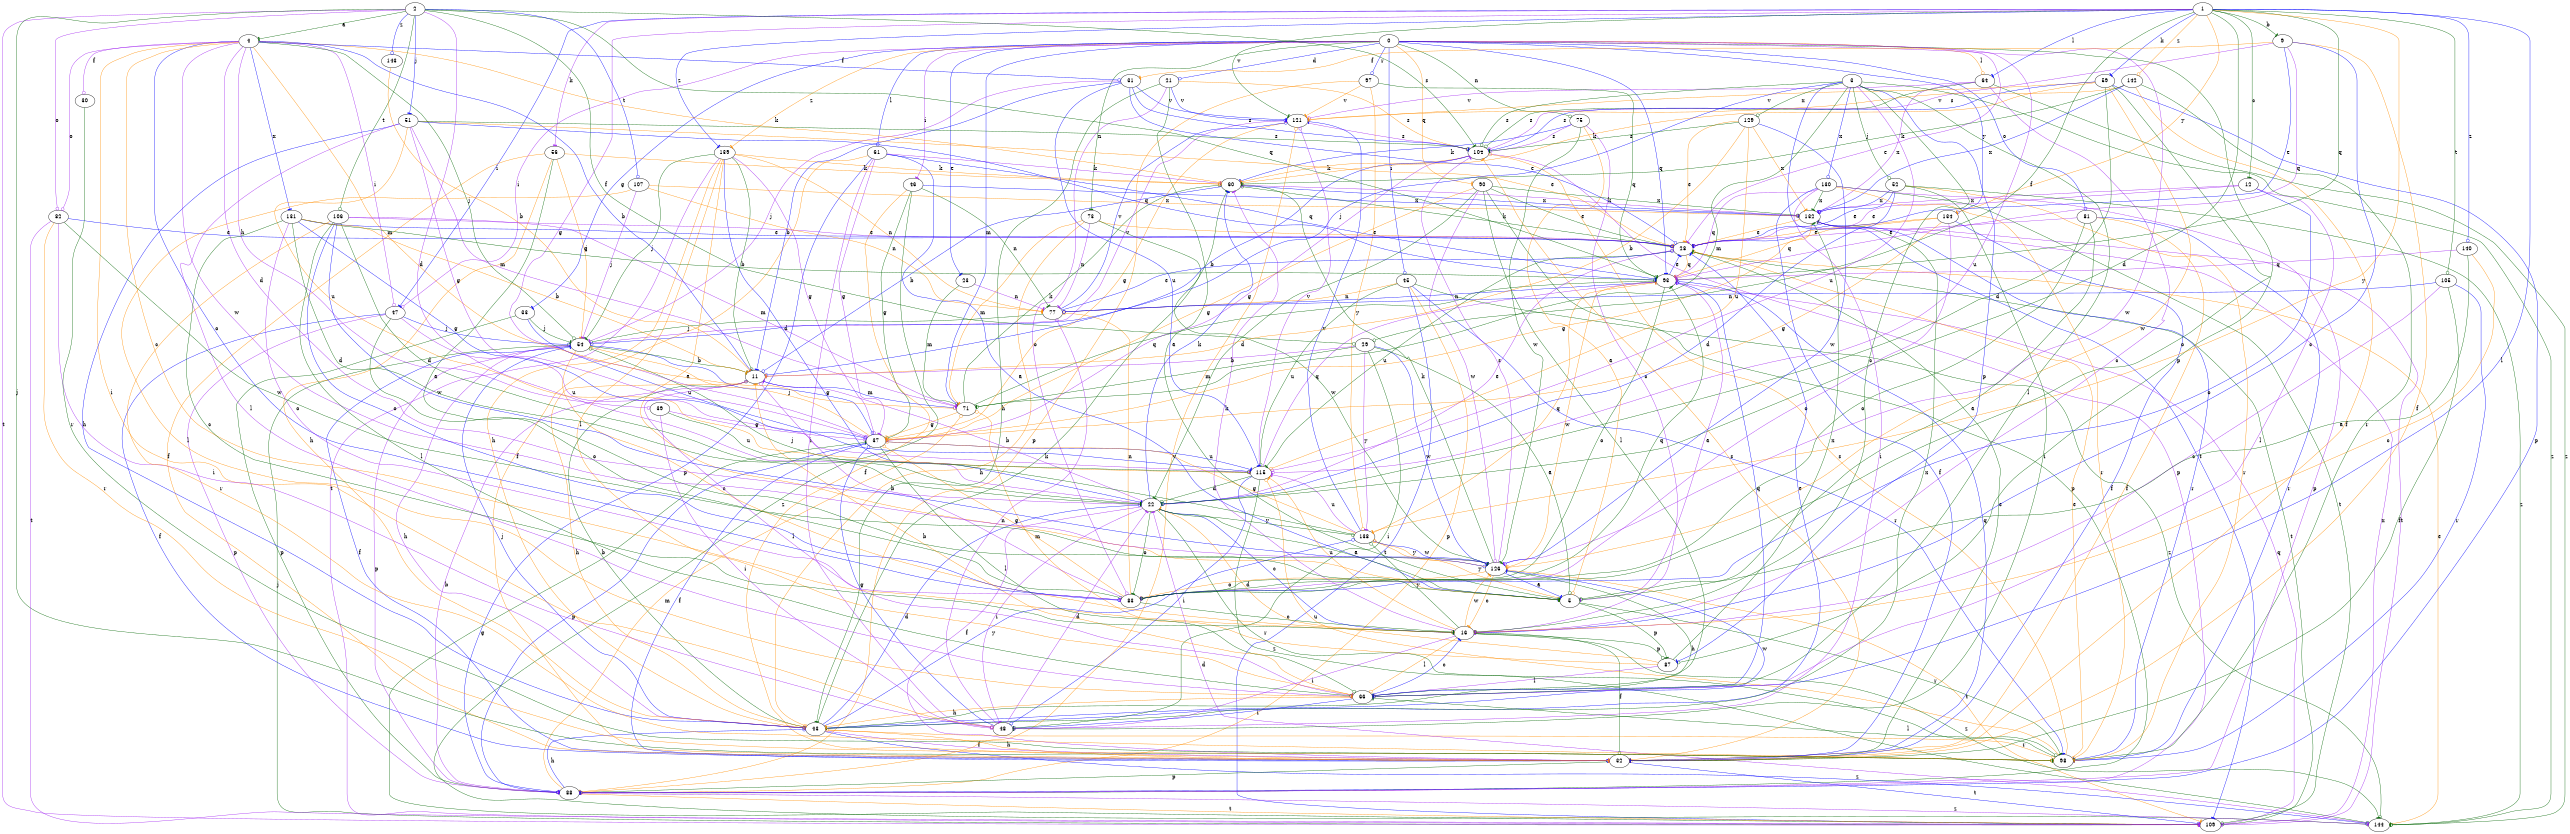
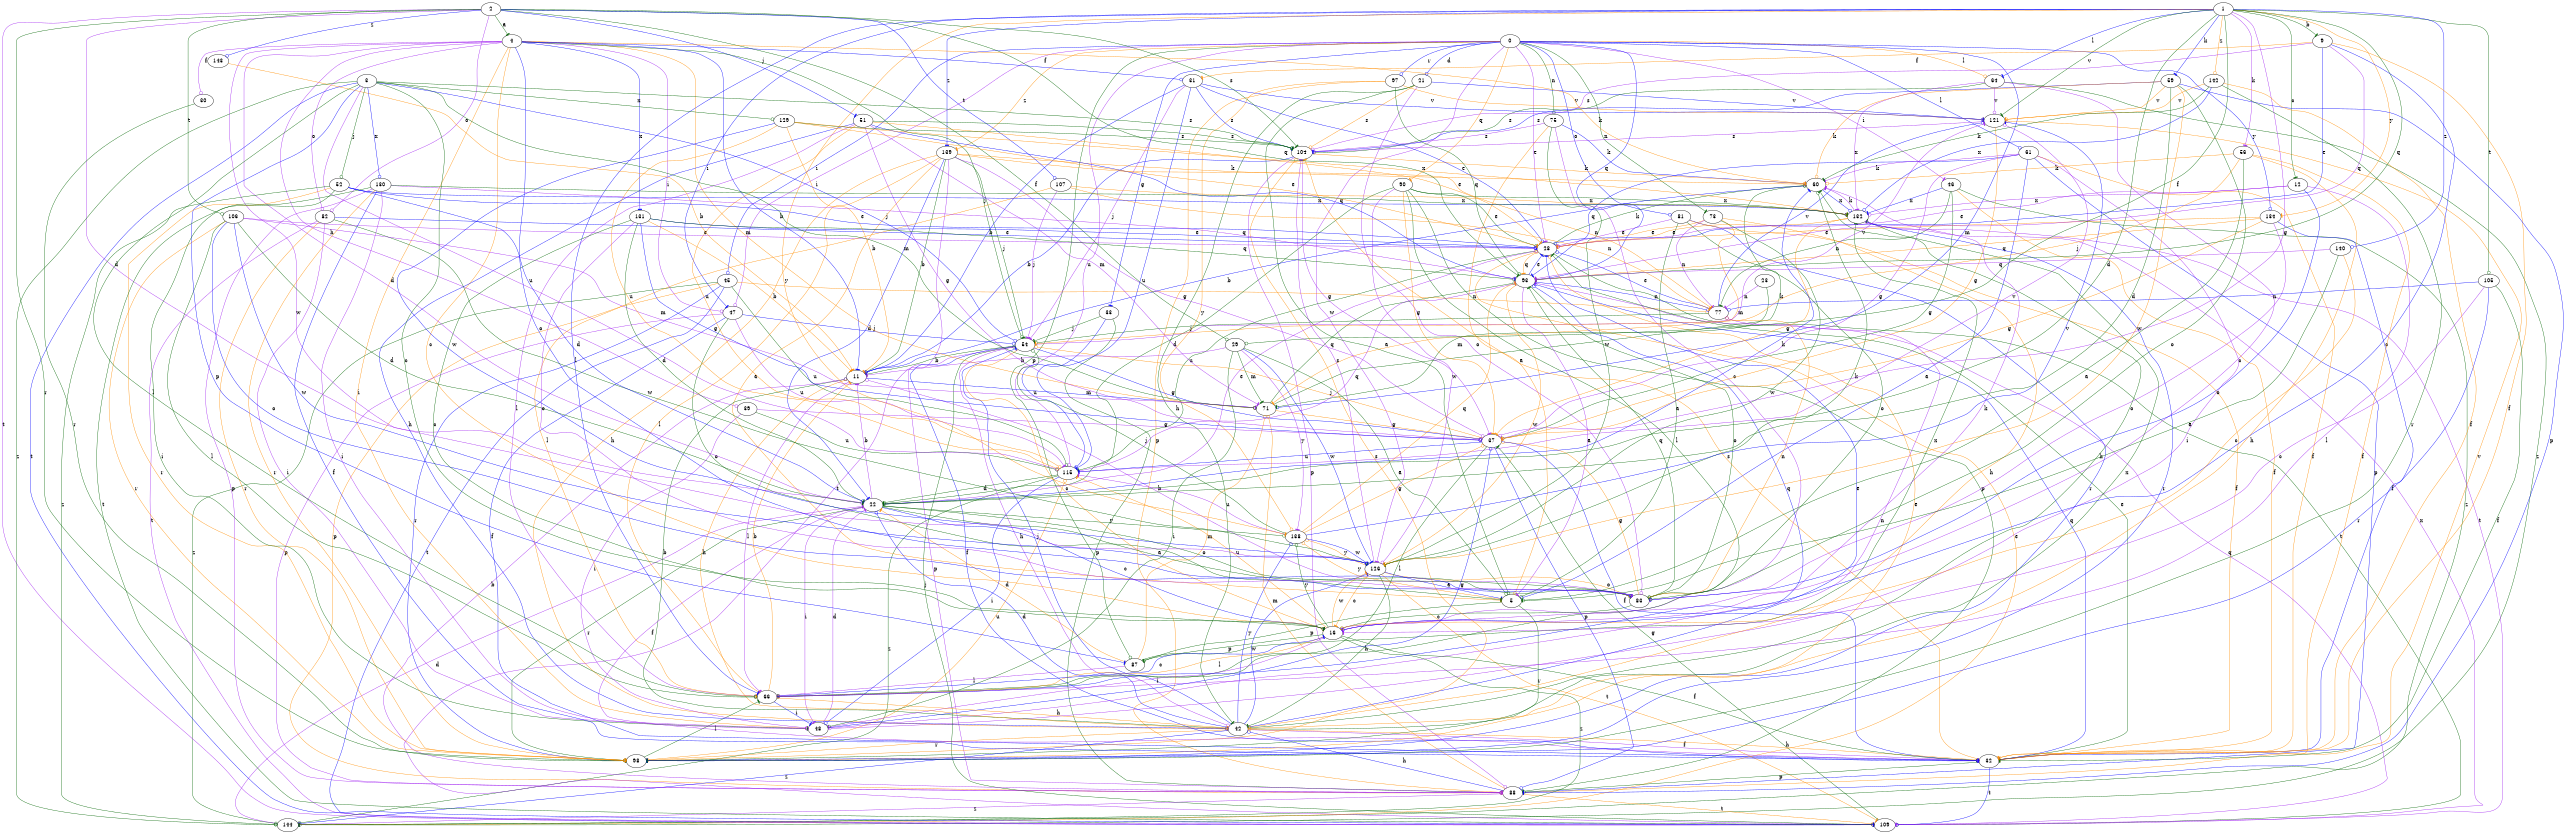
edge "0" -> "23": removed, label "e"
edge "2" -> "98": label "j" -> "r"
node "43": label "43" -> "42"
